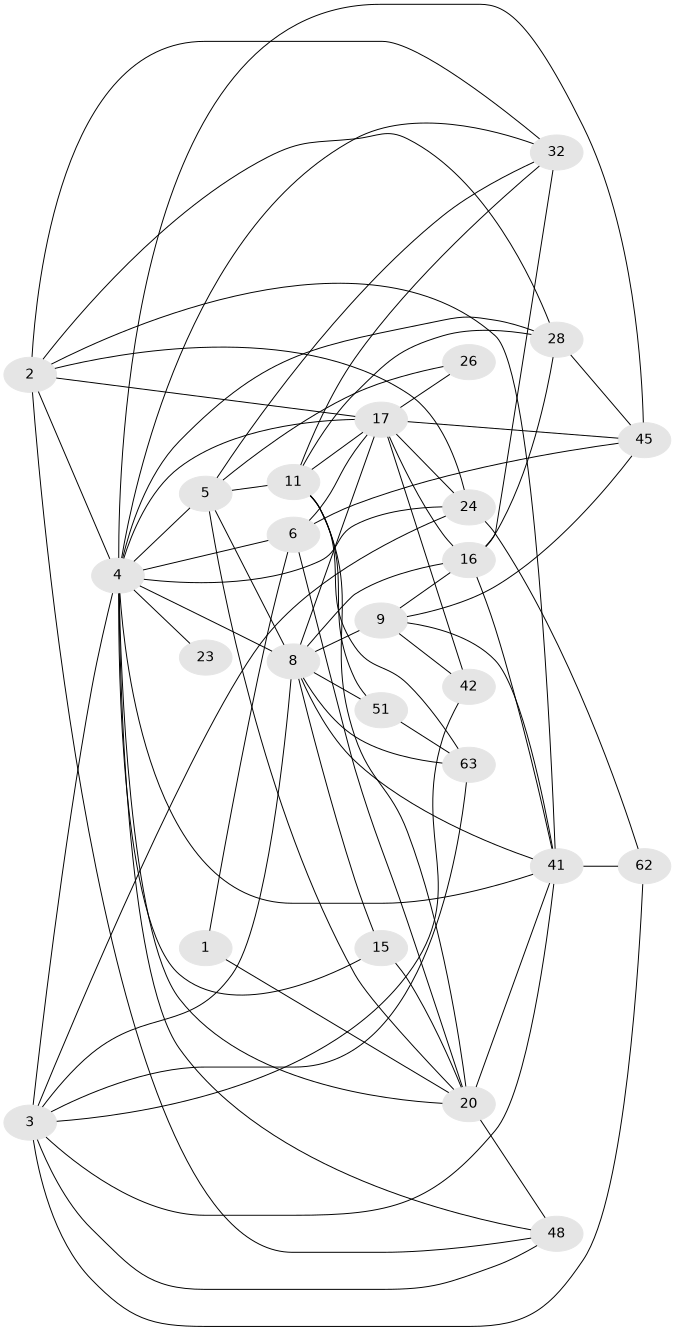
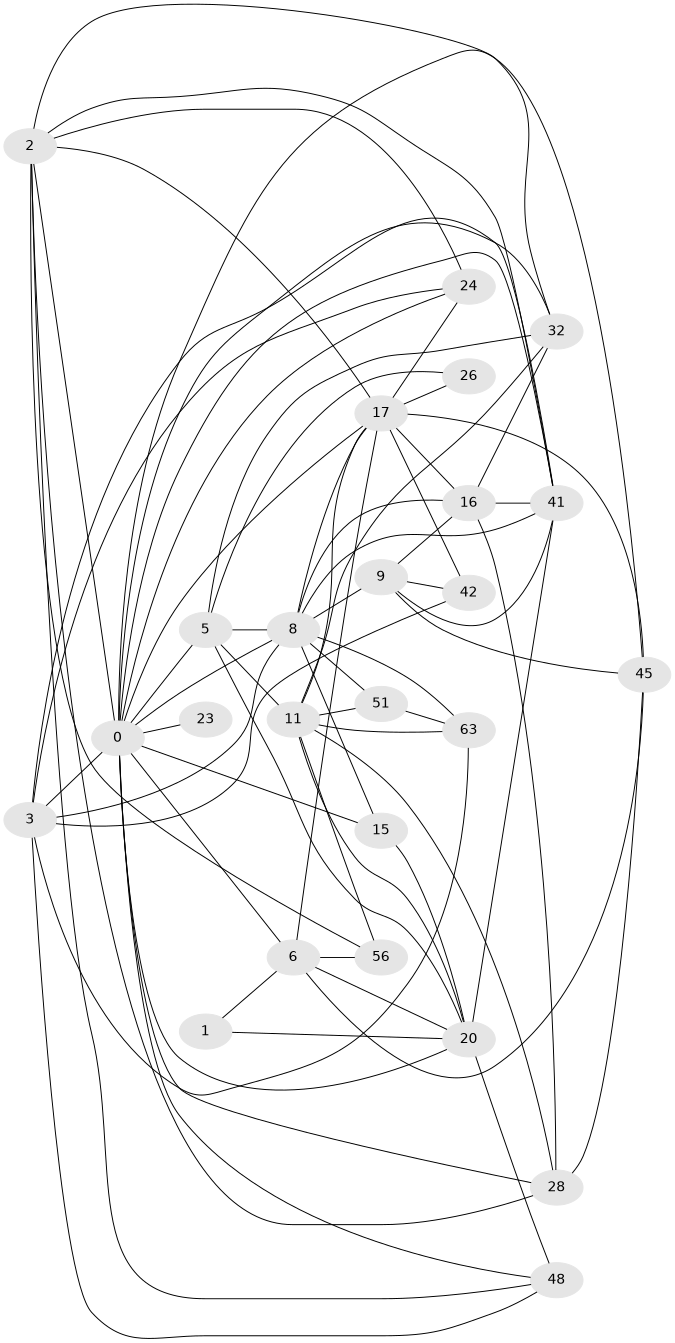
node "4": label "4" -> "0"
node "62": removed
node "56": added
